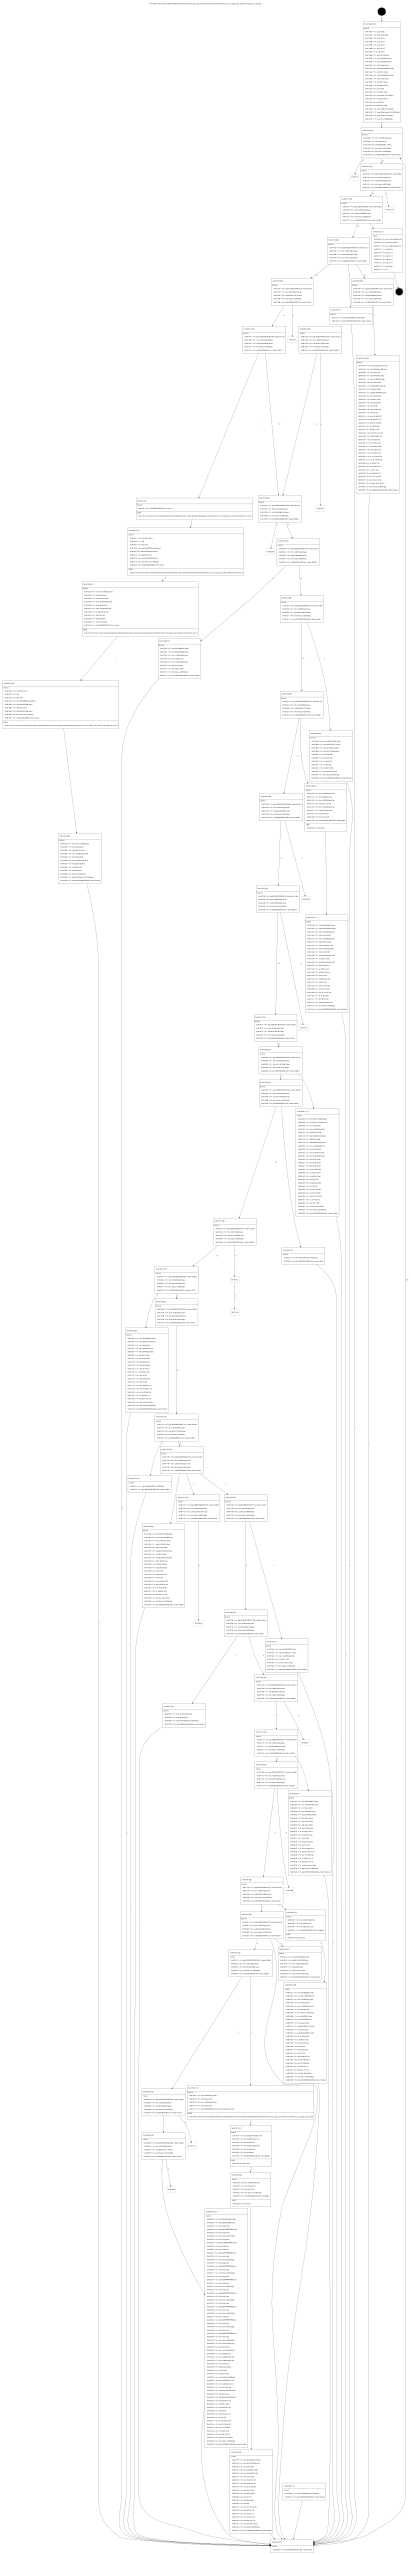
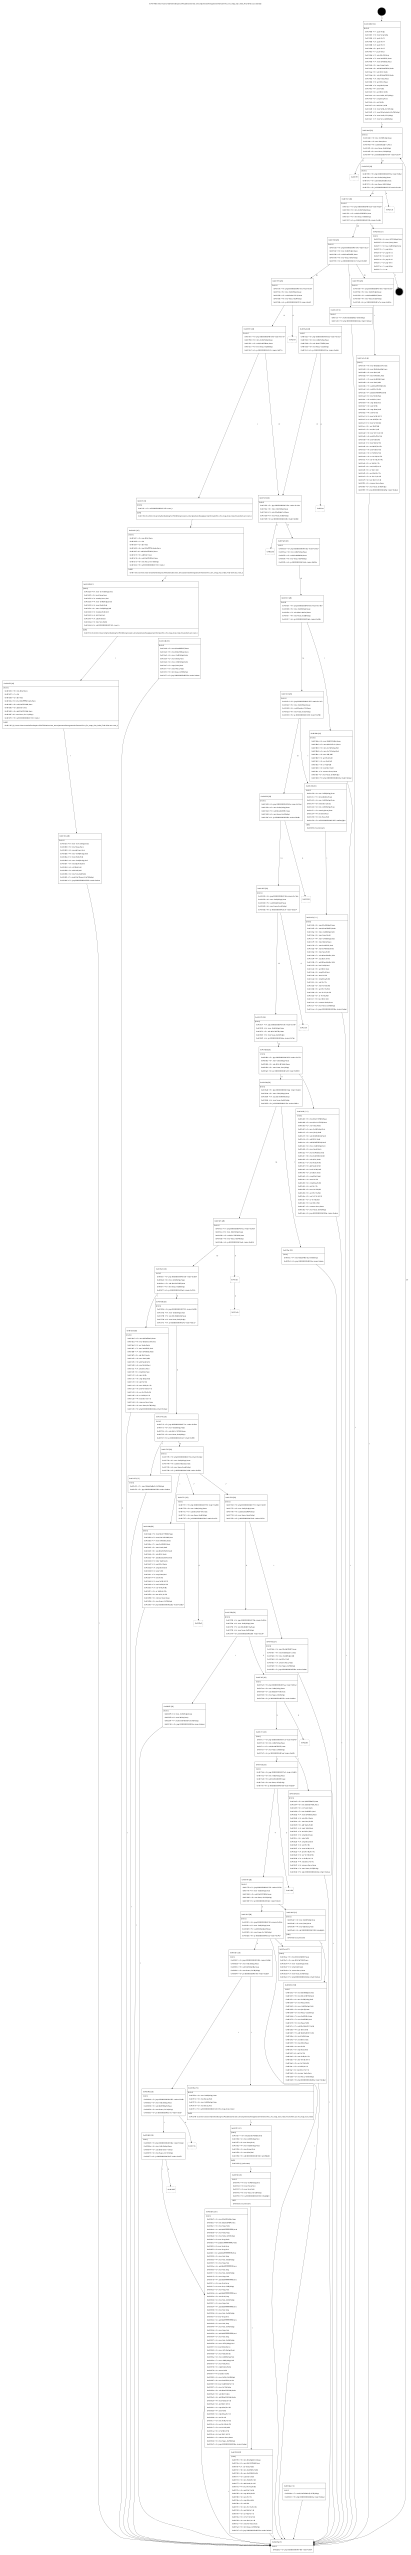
edge "0x4015e5 [28]" -> "0x401cdb [33]": removed, label "2"
